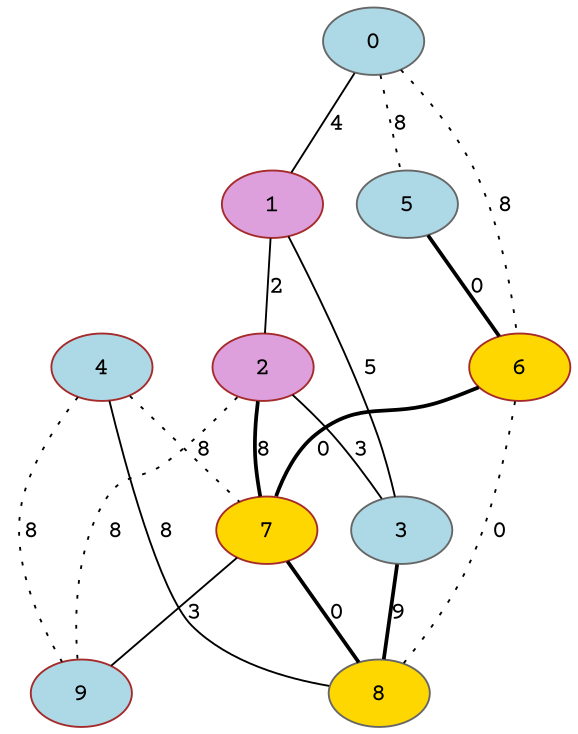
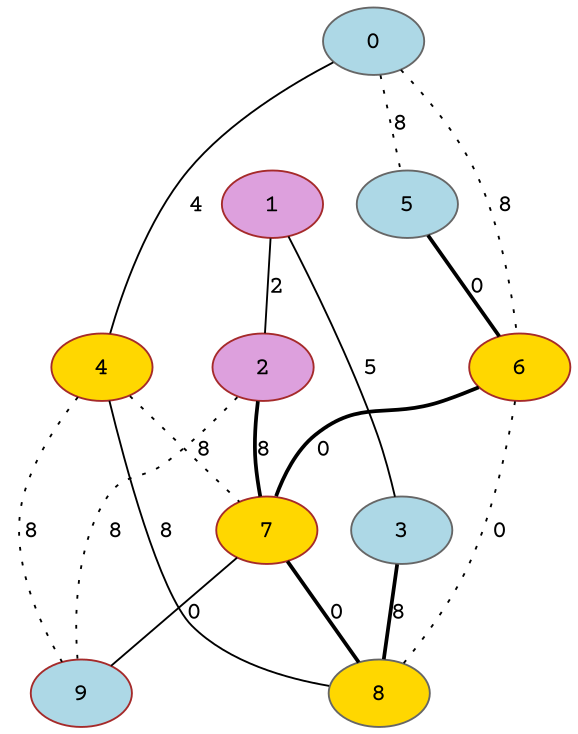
edge "0" -- "1": now "0" -- "4"
node "4": fillcolor lightblue -> gold
edge "2" -- "3": removed, label "3"
edge "7" -- "9": label "3" -> "0"
edge "3" -- "8": label "9" -> "8"
